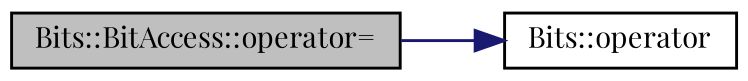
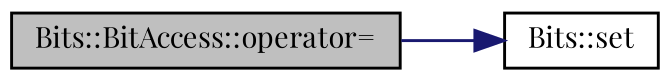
node "Bits::operator": label "Bits::operator" -> "Bits::set"
